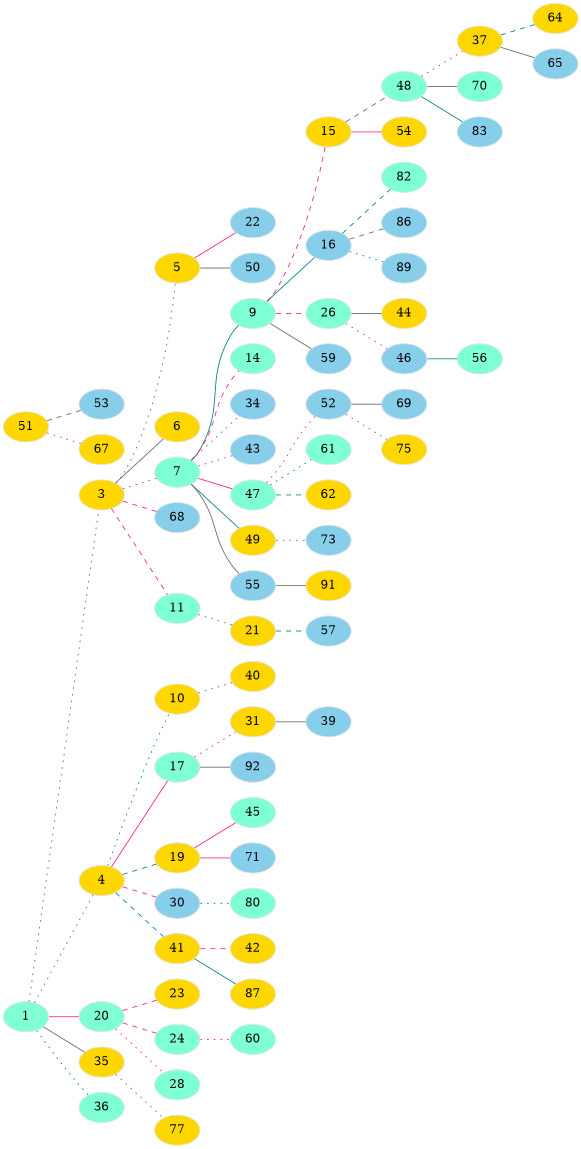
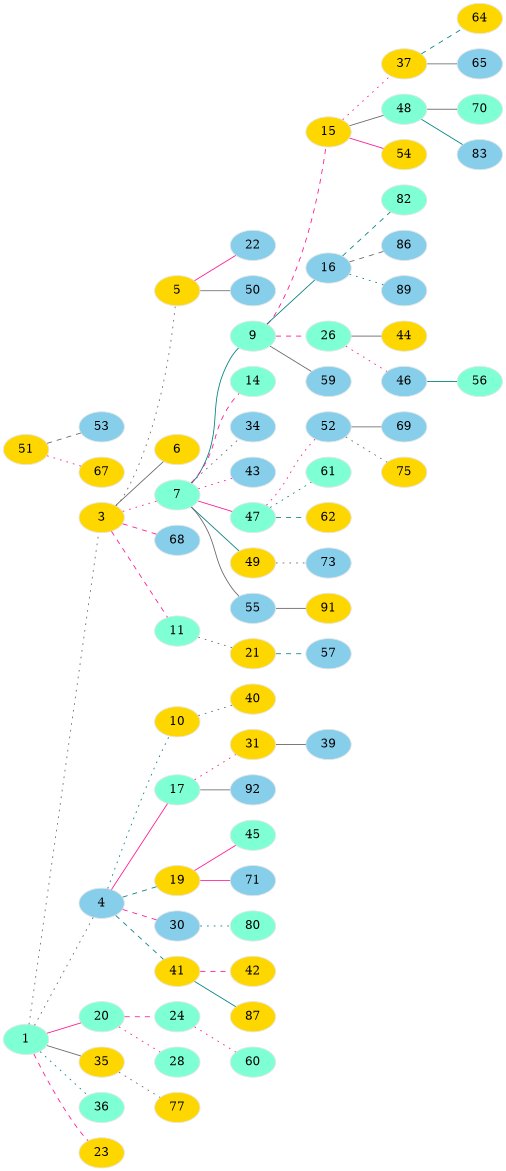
edge "37" -- "48": now "37" -- "15"
edge "48" -- "15": style dashed -> solid
node "4": fillcolor gold -> skyblue
edge "23" -- "20": now "23" -- "1"
